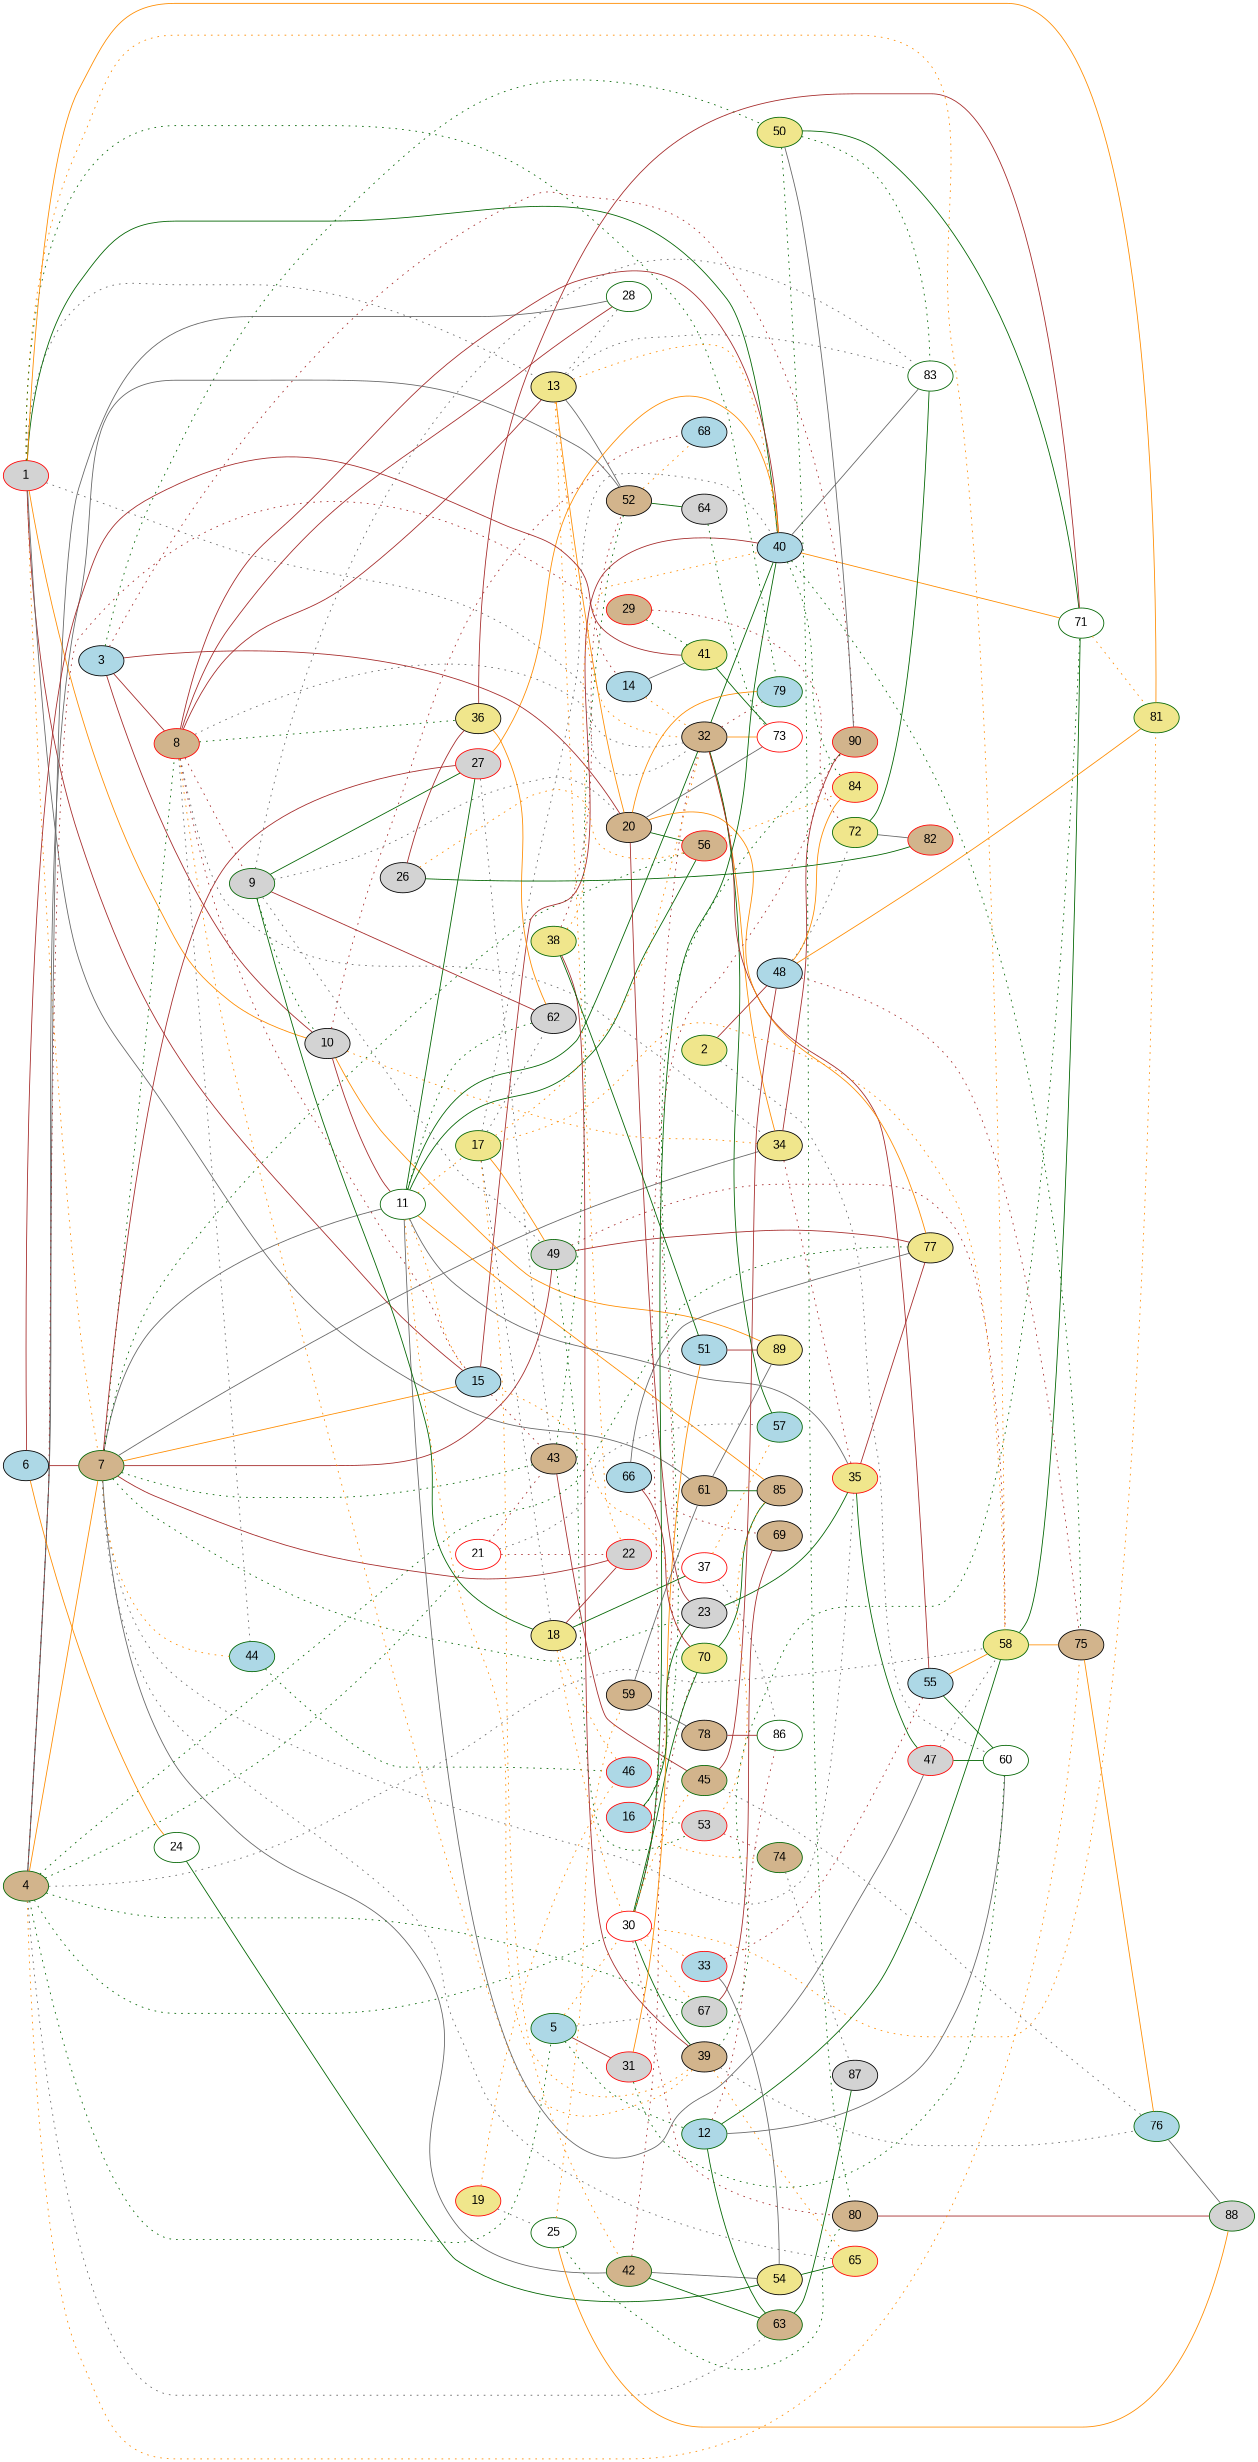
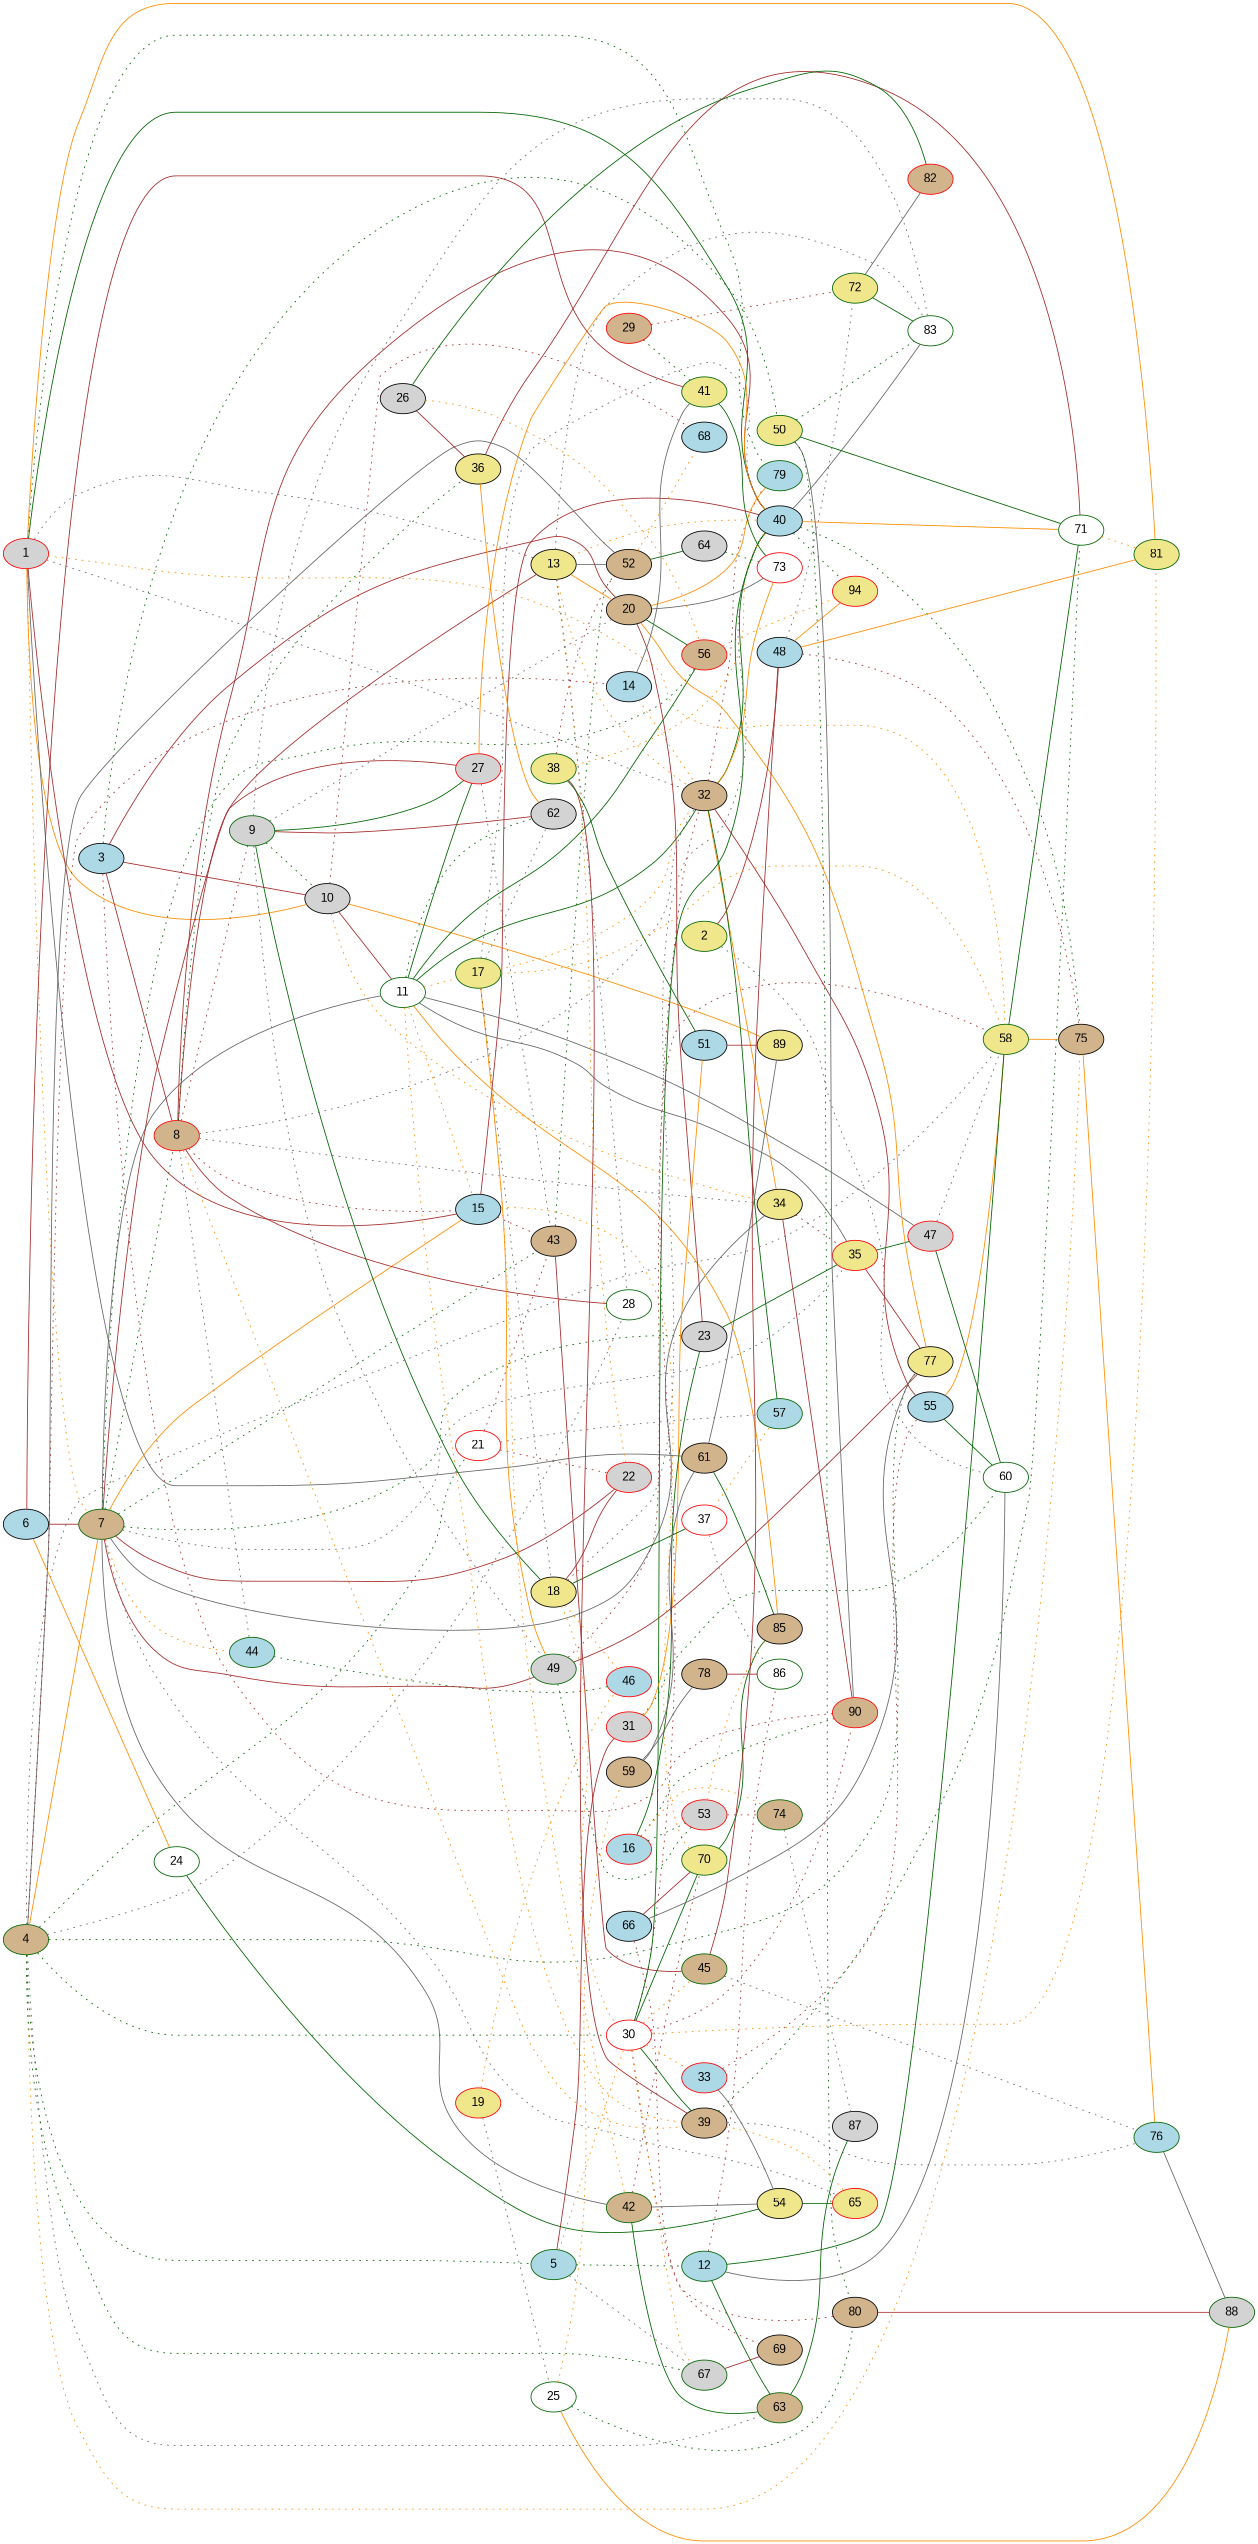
edge "28" -- "4": style solid -> dotted
node "84": label "84" -> "94"
edge "40" -- "18": added
